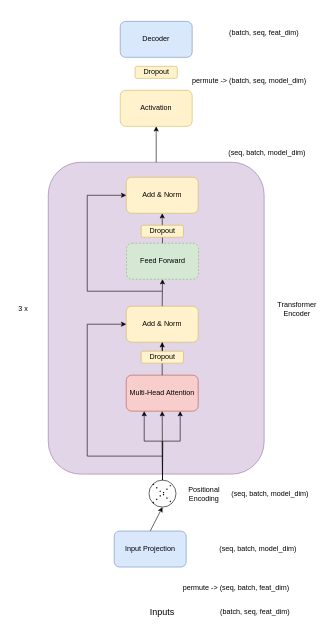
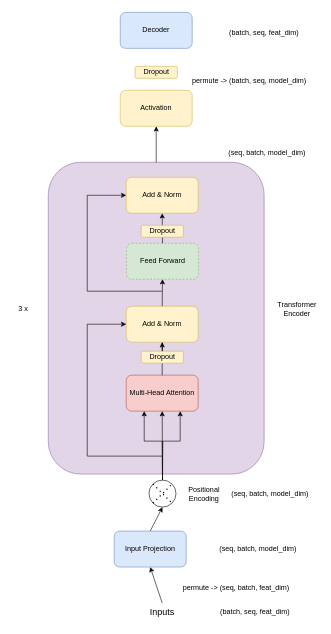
node "Decoder": moved (156, 39) -> (156, 30)
edge "Inputs" -> "Input Projection": added
